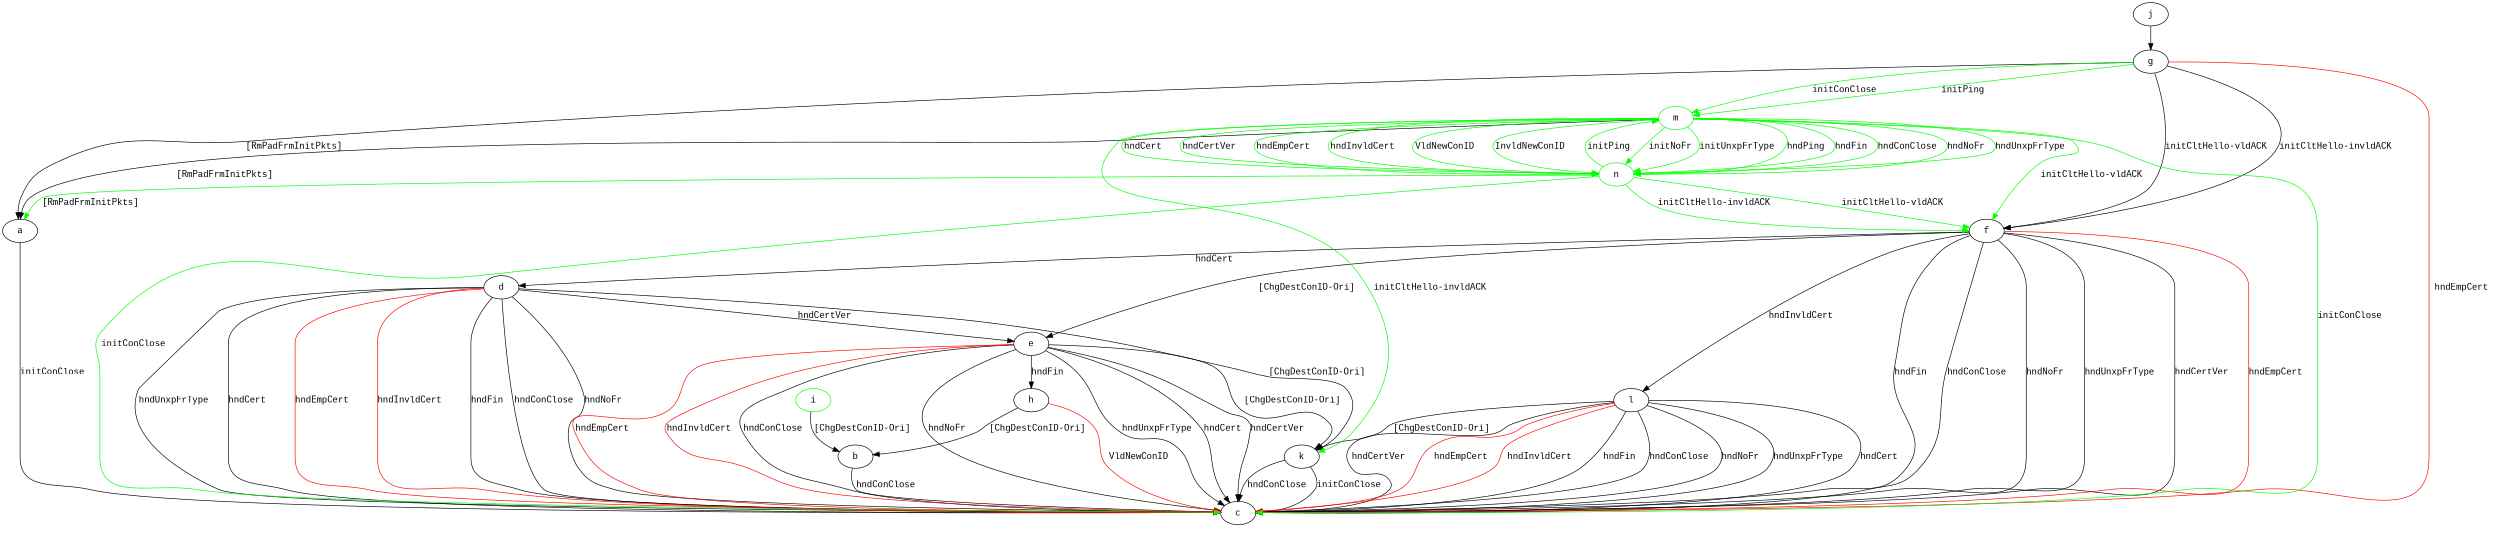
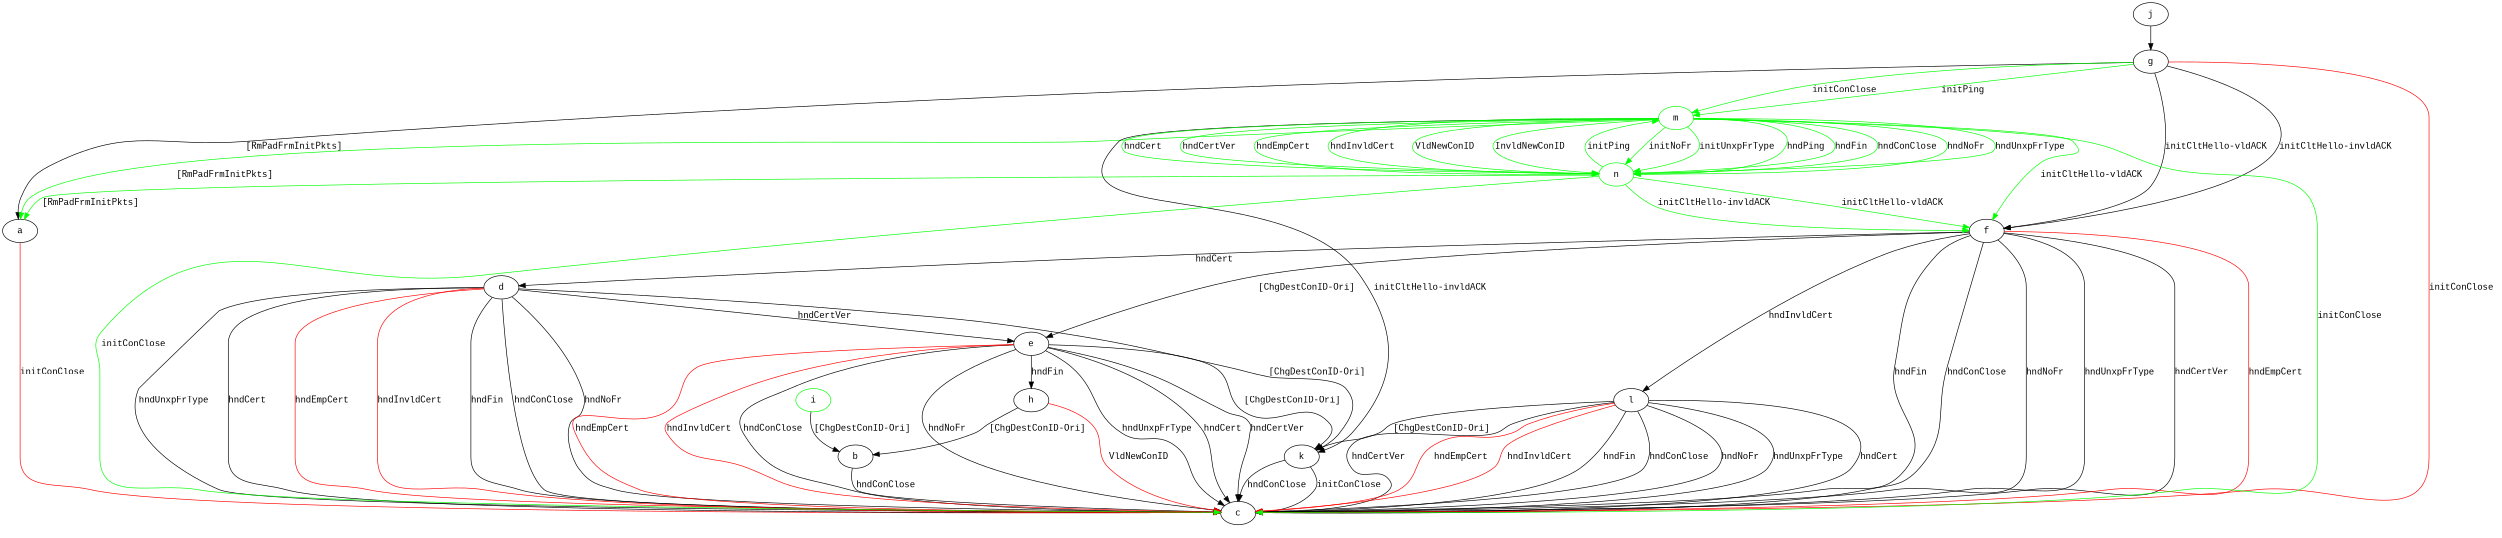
edge "m" -> "a": color black -> green
edge "m" -> "k": color green -> black
edge "g" -> "c": label "hndEmpCert " -> "initConClose "
edge "a" -> "c": color black -> red
